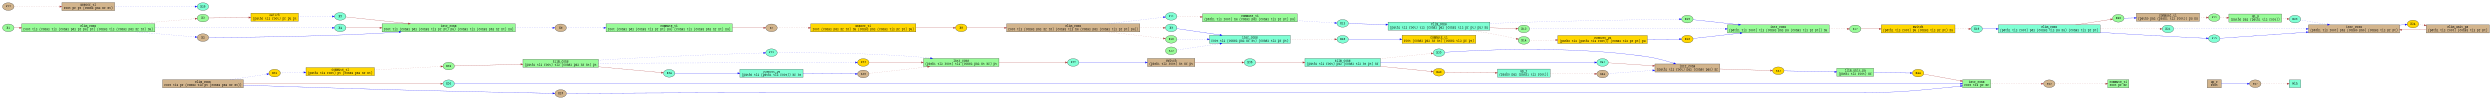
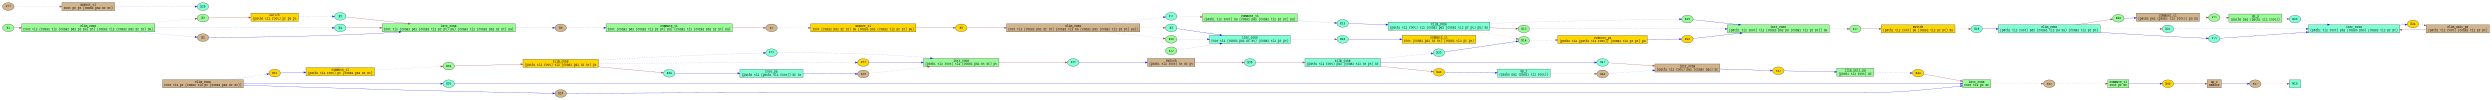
node "intr_cons (path1 ti2 root) pa2 (cons0 pa0) (cons2 ti2 pr pt)": fillcolor tan -> aquamarine
edge "x39" -> "intr_cons (path1 ti2 root) pa2 (cons0 pa0) nr": now "x39" -> "x14"
edge "elim_cons (path1 ti2 root) pa2 (cons2 ti2 nt pt) nr" -> "x39": color brown -> blue
edge "x33" -> "intr_cons (path1 ti2 root) ti2 (cons2 pa2 nt nr) pt": color brown -> blue
node "elim_cons (path1 ti2 root) ti2 (cons2 pa2 nr nt) pt": fillcolor palegreen -> gold
edge "intr_cons (path1 ti2 root) pa2 (cons0 pa0) nr" -> "x43": color brown -> blue
edge "x31" -> "commute_ti (path1 ti2 root) pt (cons2 pa2 nr nt)": style dotted -> solid
node "commute_pa (path0 ti2 (path1 ti2 root)) nr nt": label "commute_pa (path0 ti2 (path1 ti2 root)) nr nt" -> "root_pa (path0 ti2 (path1 ti2 root)) nr nt"
edge "x40" -> "up_t (path0 pa2 (path1 ti2 root))": color brown -> blue
edge "elim_unit_pa (path1 ti2 root) nr" -> "x44": style solid -> dotted
edge "elim_cons root ti2 pr (cons2 ti2 pt (cons2 pa2 nr nt))" -> "x30": color brown -> blue
node "x46": added
node "up_r root": label "up_r root" -> "up_r assocr"
